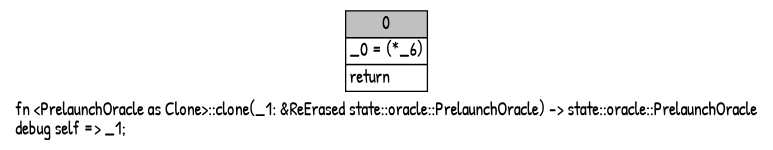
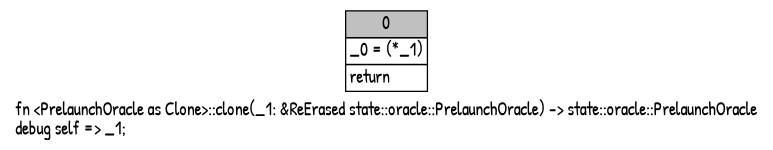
node "0": text "_0 = (*_6)" -> "_0 = (*_1)"
